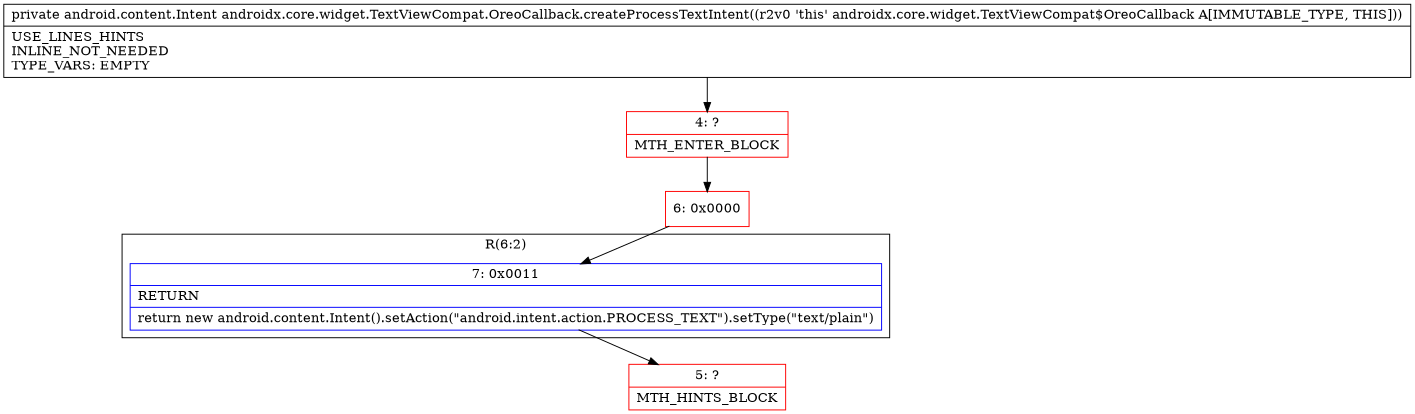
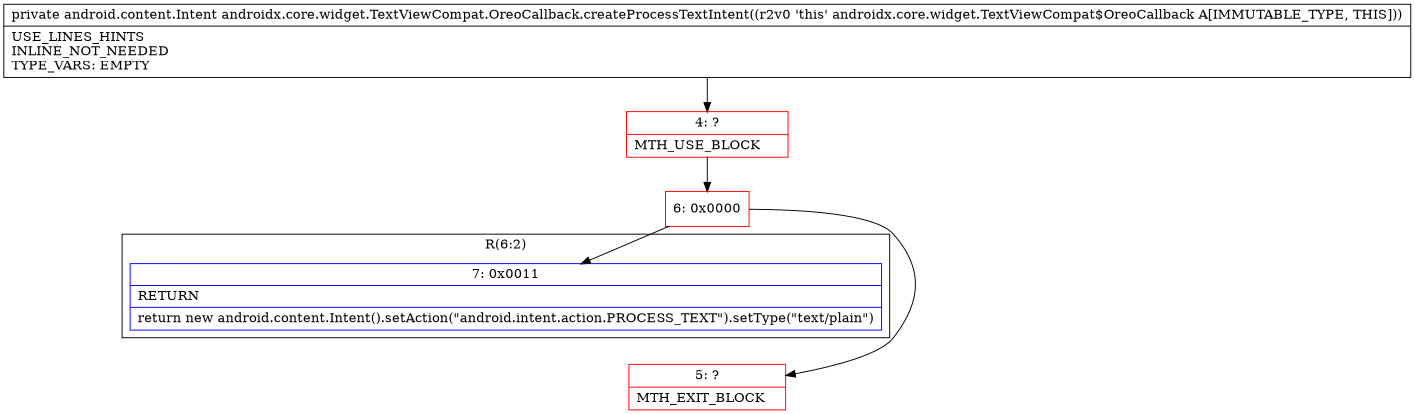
node "4: ?": text "MTH_ENTER_BLOCK" -> "MTH_USE_BLOCK"
edge "7: 0x0011" -> "5: ?": now "6: 0x0000" -> "5: ?"
node "5: ?": text "MTH_HINTS_BLOCK" -> "MTH_EXIT_BLOCK"
